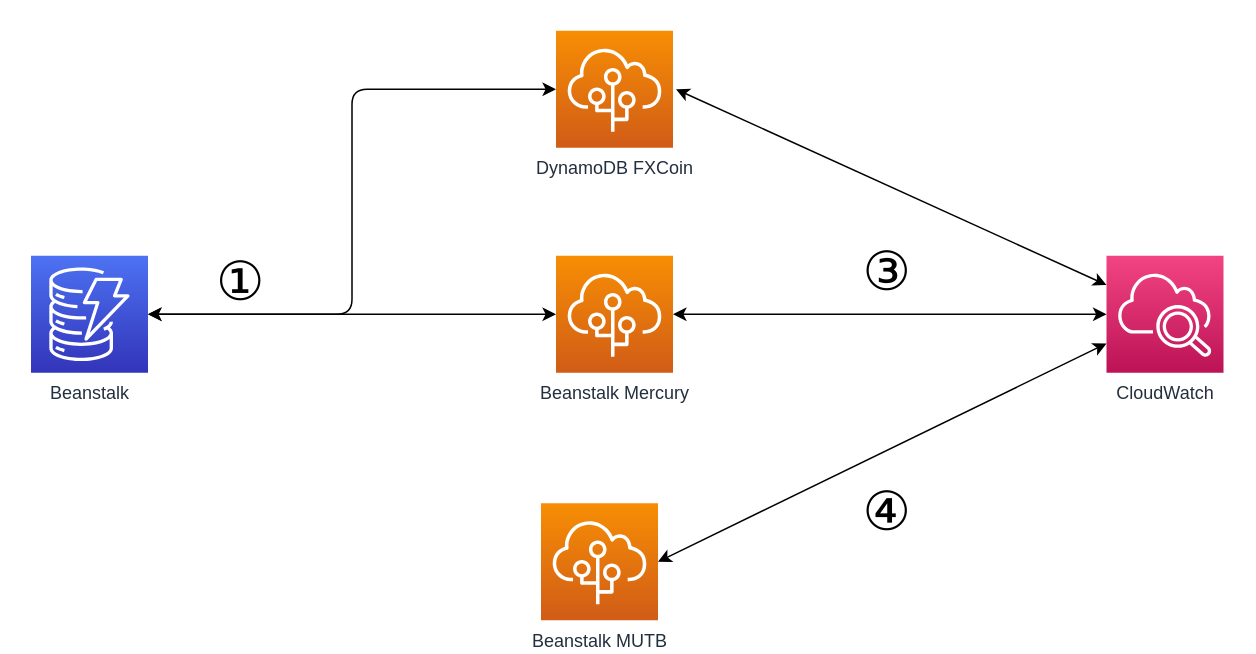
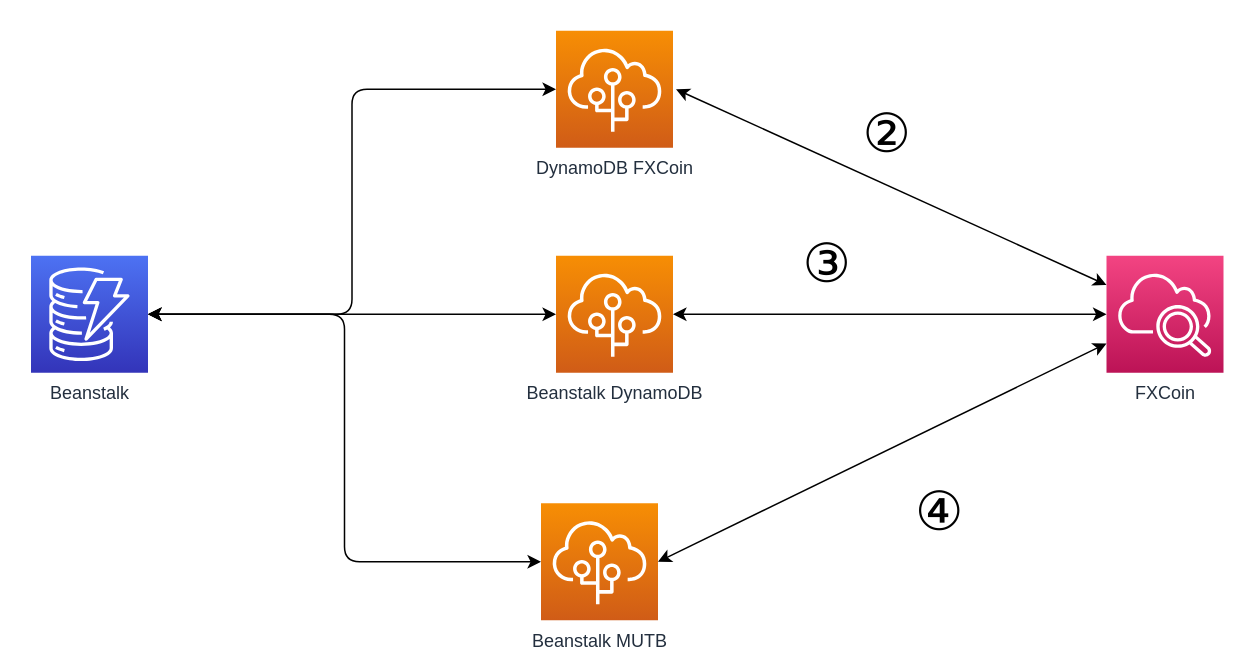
node "②": added
node "③": moved (887, 271) -> (827, 263)
node "①": removed
node "Beanstalk Mercury": label "Beanstalk Mercury" -> "Beanstalk DynamoDB"
node "CloudWatch": label "CloudWatch" -> "FXCoin"
node "④": moved (887, 511) -> (940, 511)
edge "Beanstalk" -- "Beanstalk MUTB": added
